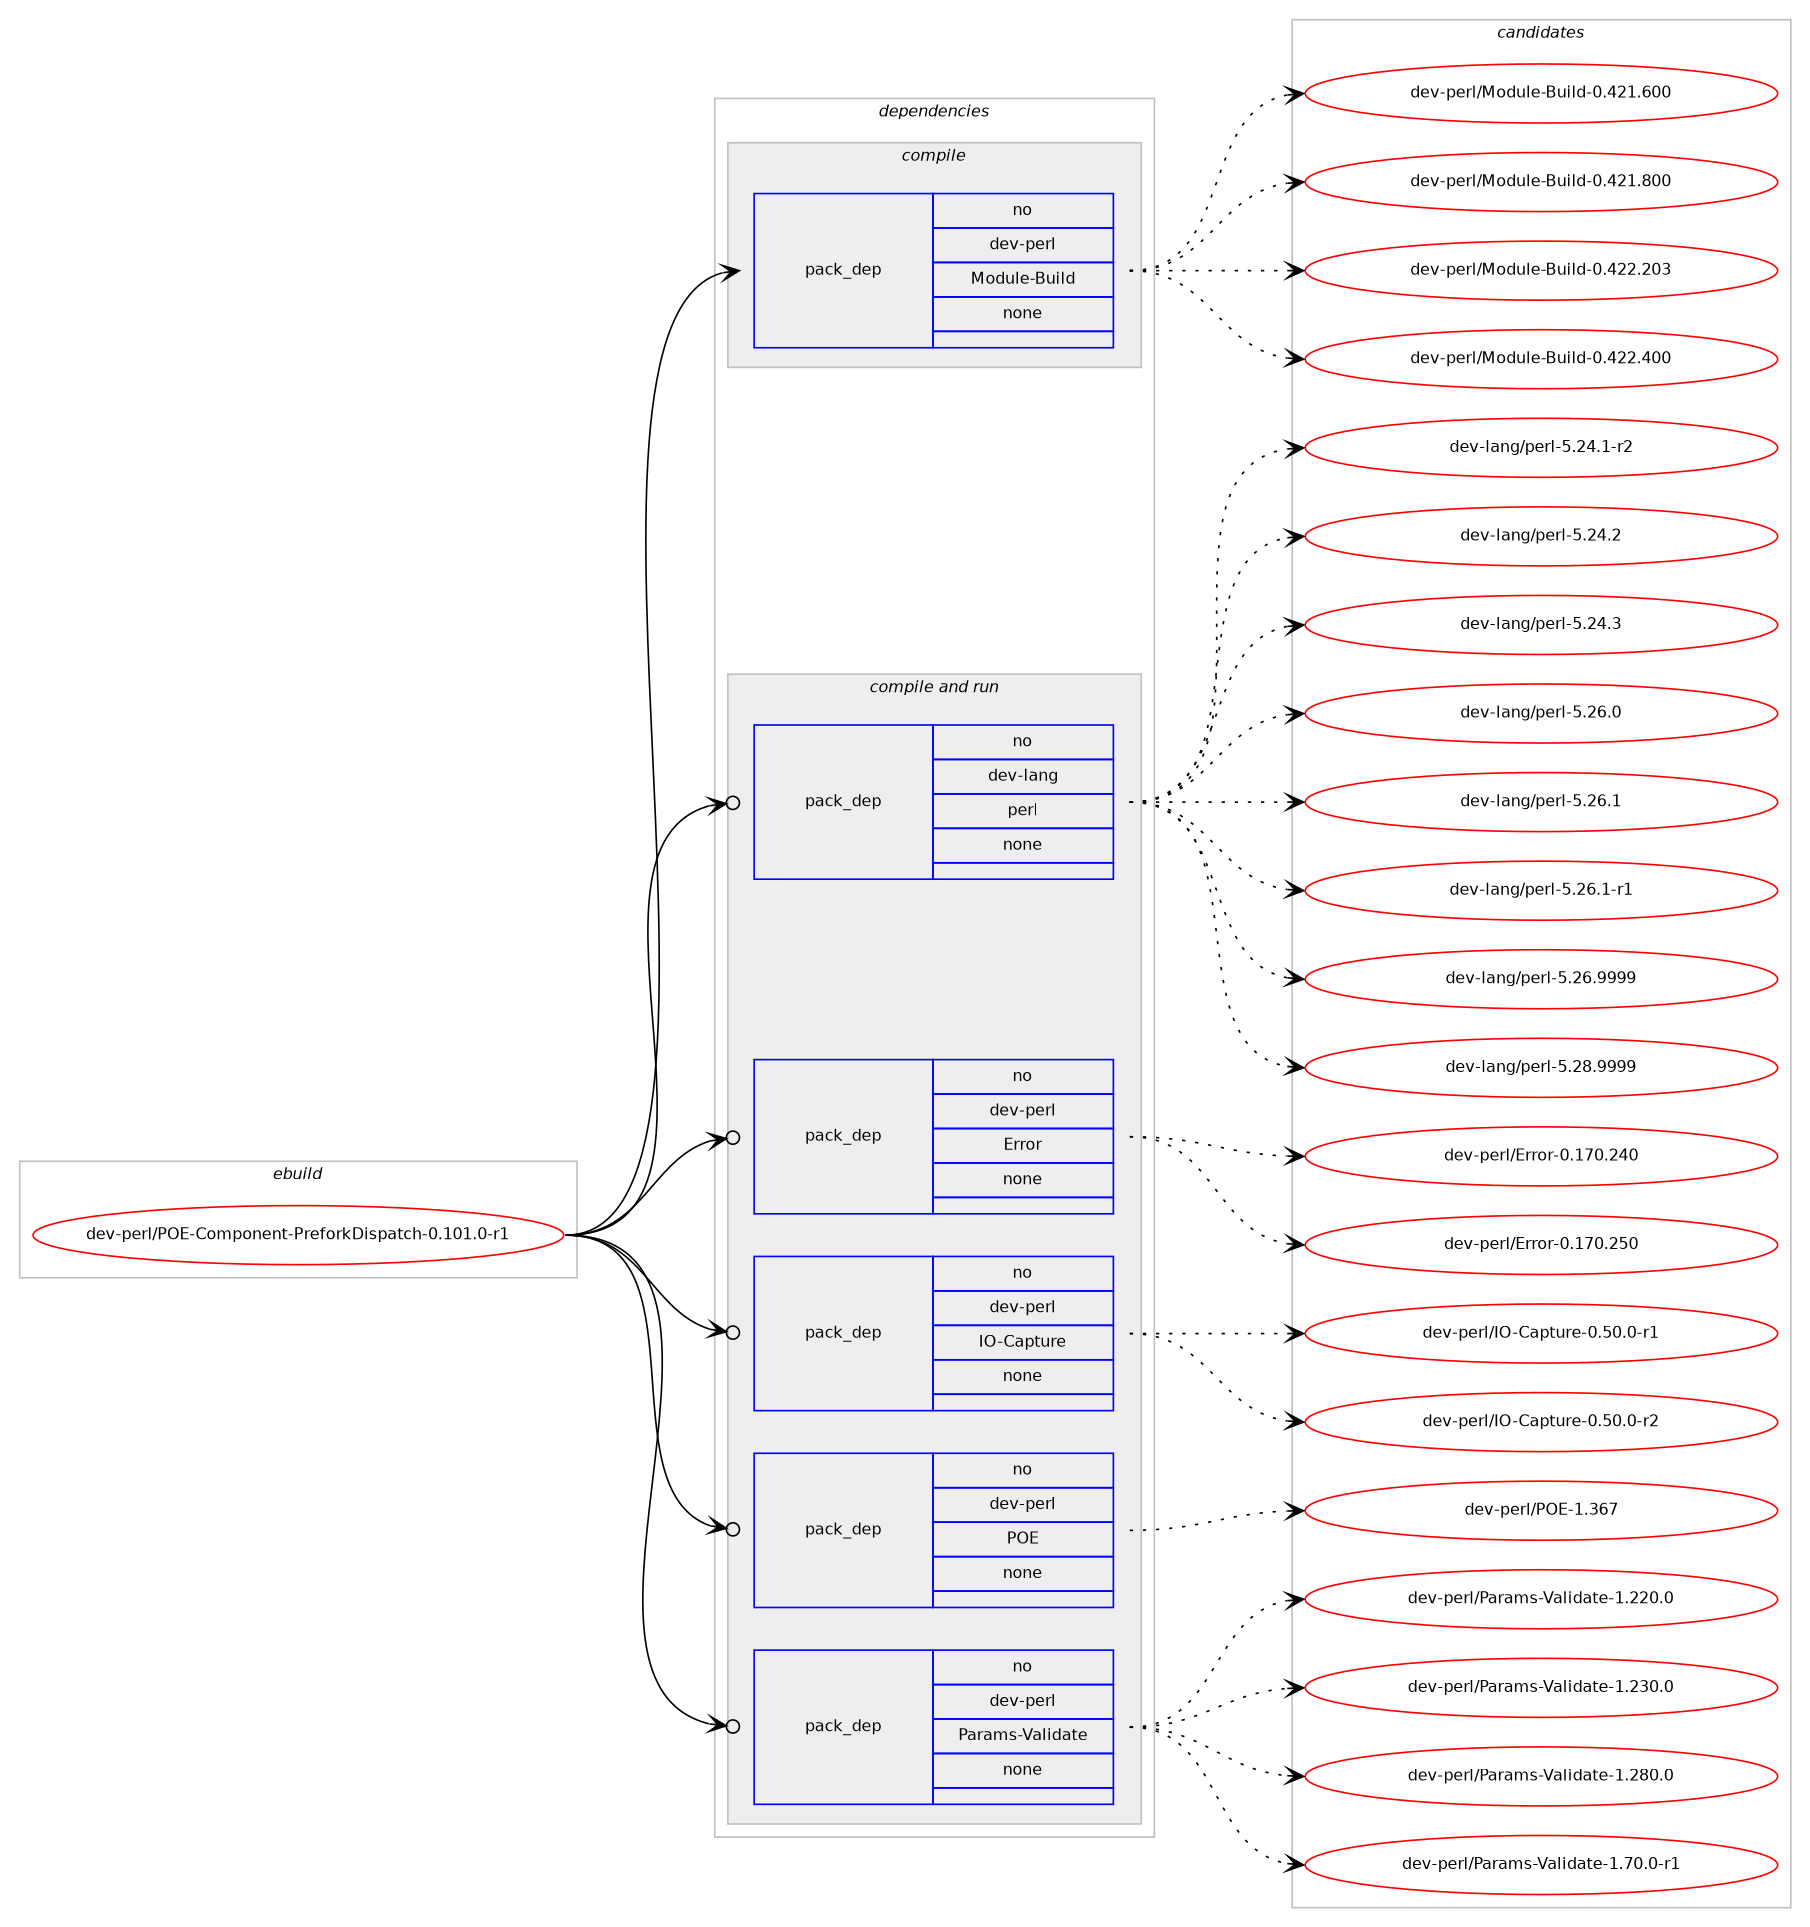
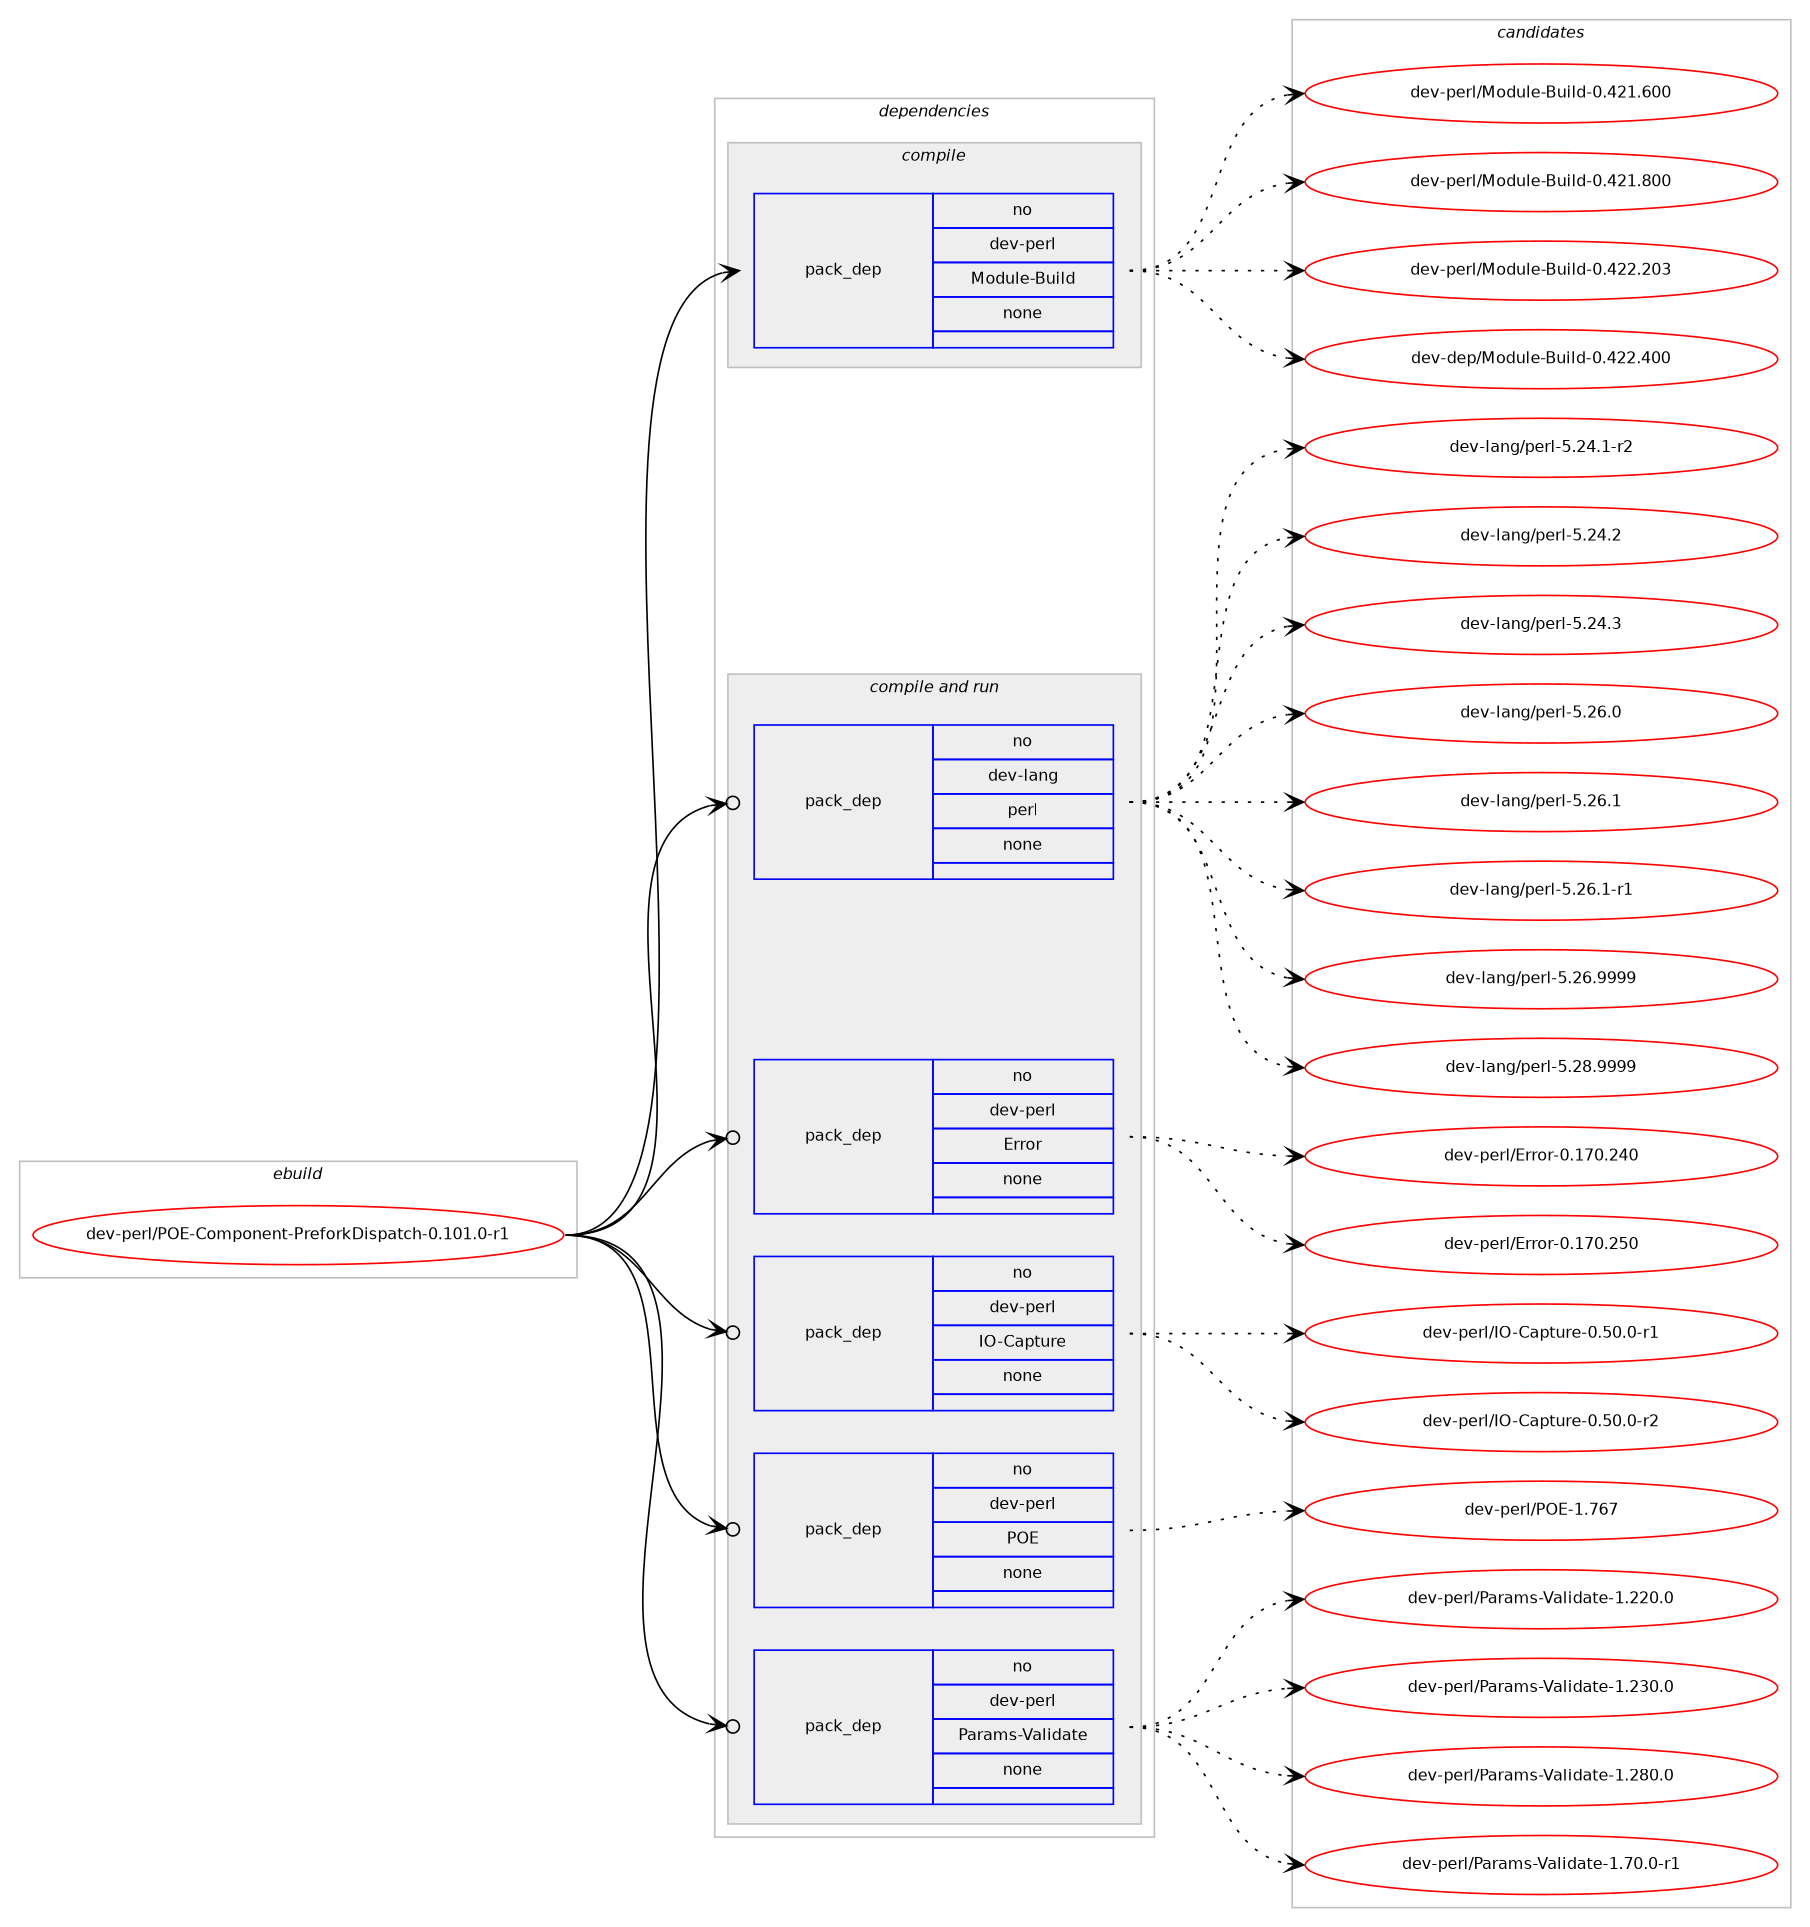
node "dev-perl/Module-Build-0.422.400": label "dev-perl/Module-Build-0.422.400" -> "dev-dep/Module-Build-0.422.400"
node "dev-perl/POE-1.367": label "dev-perl/POE-1.367" -> "dev-perl/POE-1.767"
